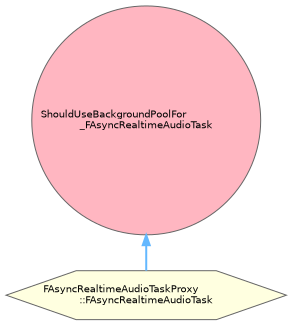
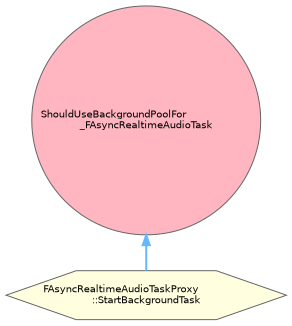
node "FAsyncRealtimeAudioTaskProxy ::FAsyncRealtimeAudioTask": label "FAsyncRealtimeAudioTaskProxy ::FAsyncRealtimeAudioTask" -> "FAsyncRealtimeAudioTaskProxy ::StartBackgroundTask"
